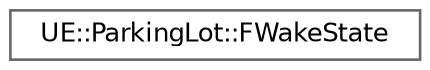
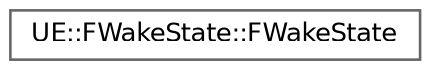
node "UE::ParkingLot::FWakeState": label "UE::ParkingLot::FWakeState" -> "UE::FWakeState::FWakeState"
